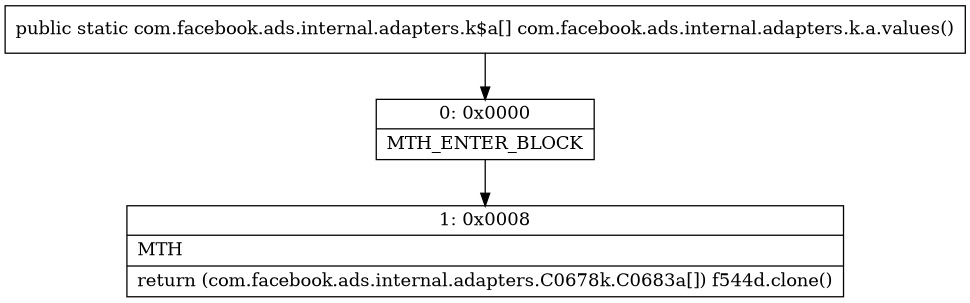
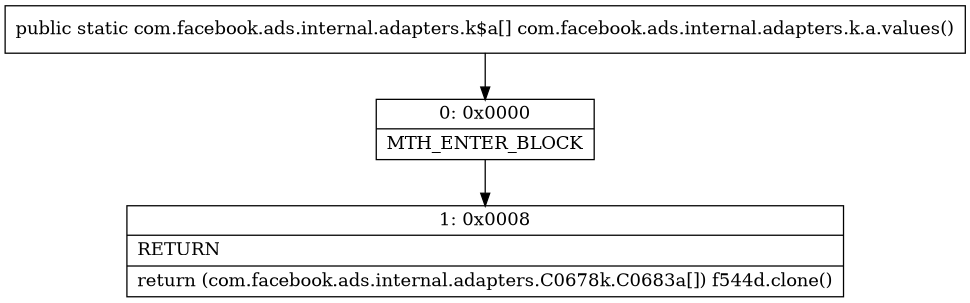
node "1: 0x0008": text "MTH" -> "RETURN"
